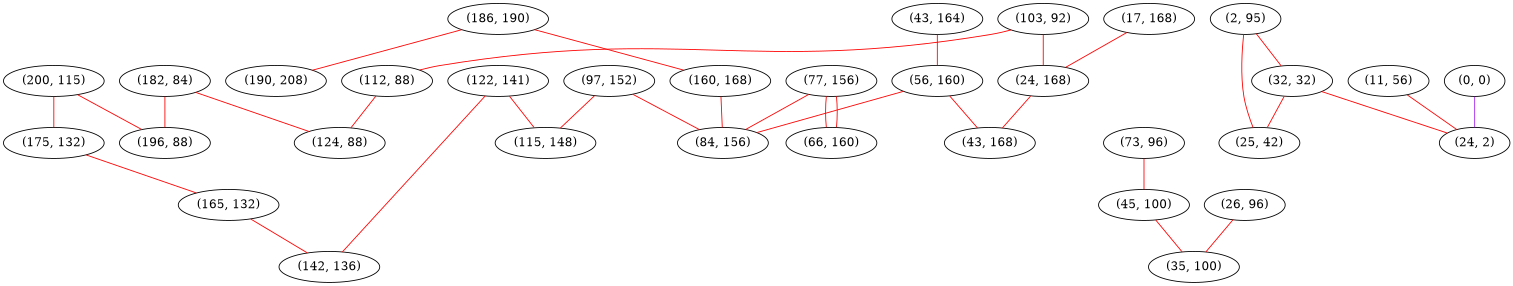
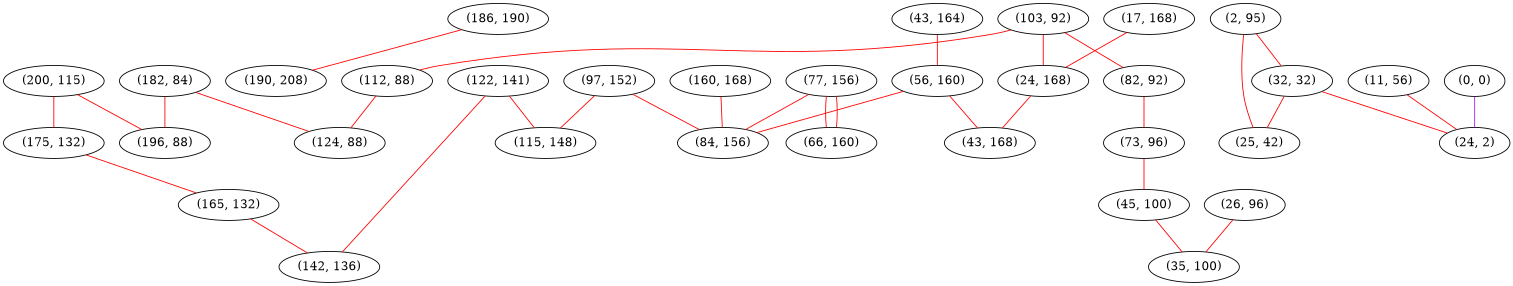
edge "(186, 190)" -- "(160, 168)": removed
node "(82, 92)": added
